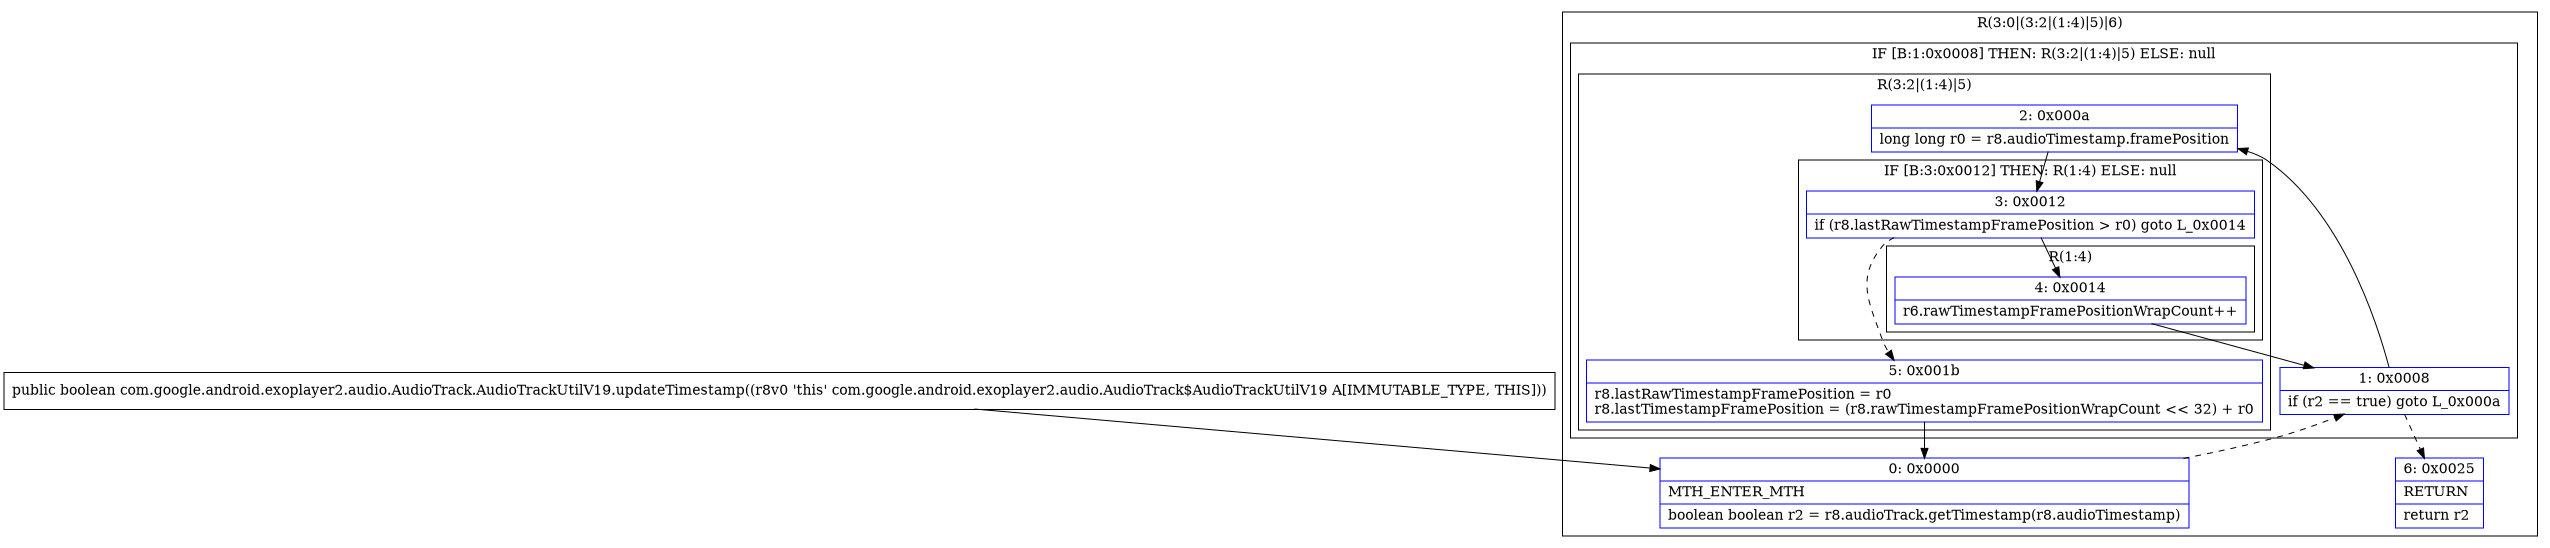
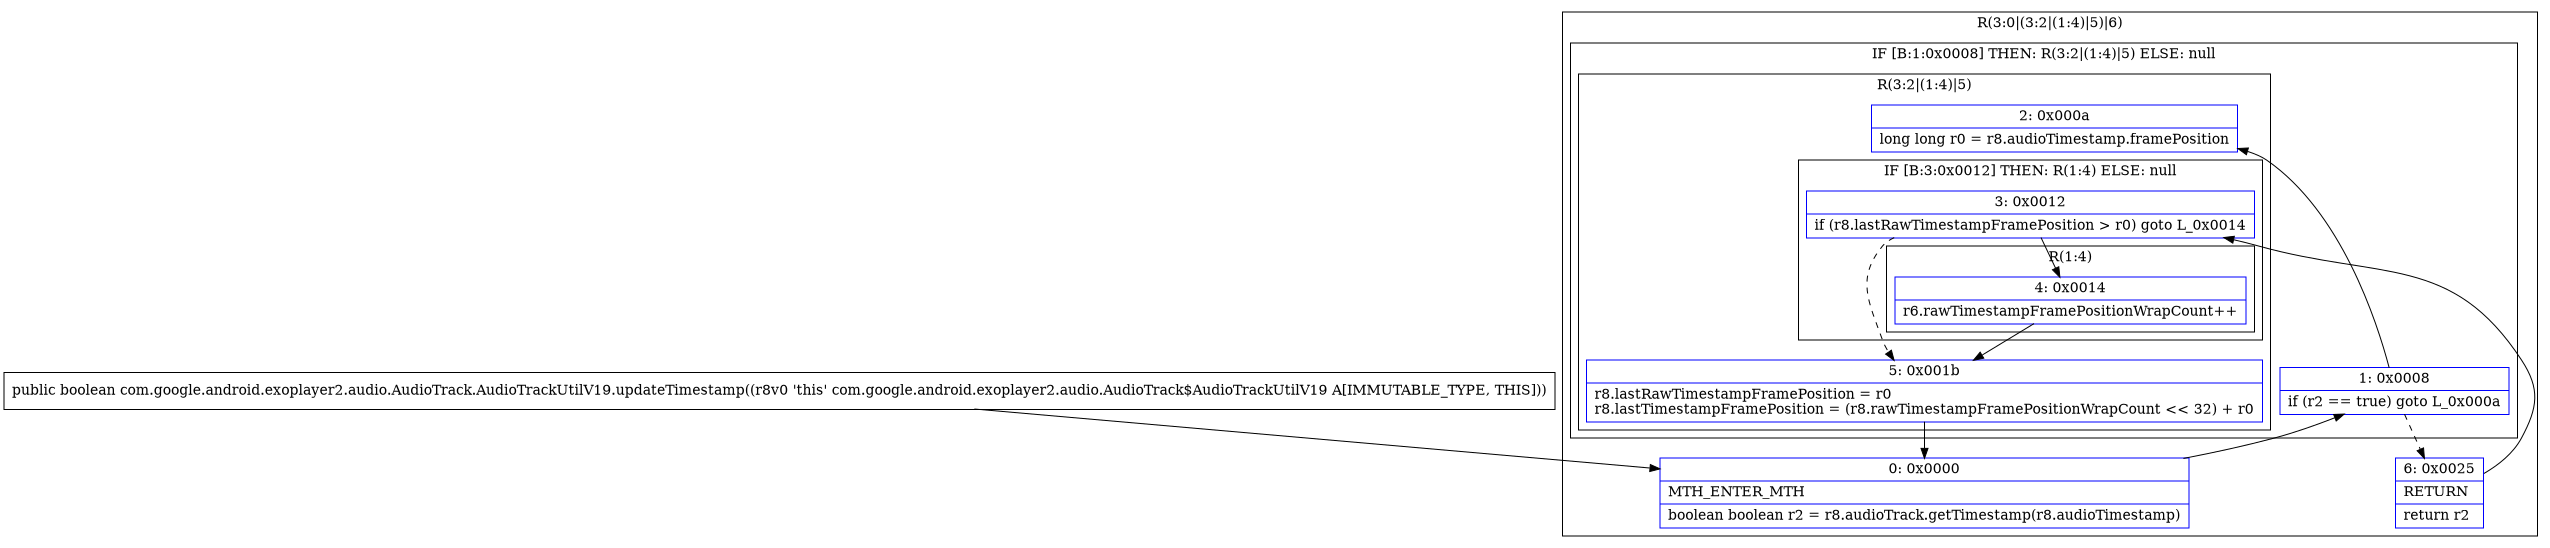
edge "2: 0x000a" -> "3: 0x0012": now "6: 0x0025" -> "3: 0x0012"
edge "4: 0x0014" -> "1: 0x0008": now "4: 0x0014" -> "5: 0x001b"
edge "0: 0x0000" -> "1: 0x0008": style dashed -> solid
